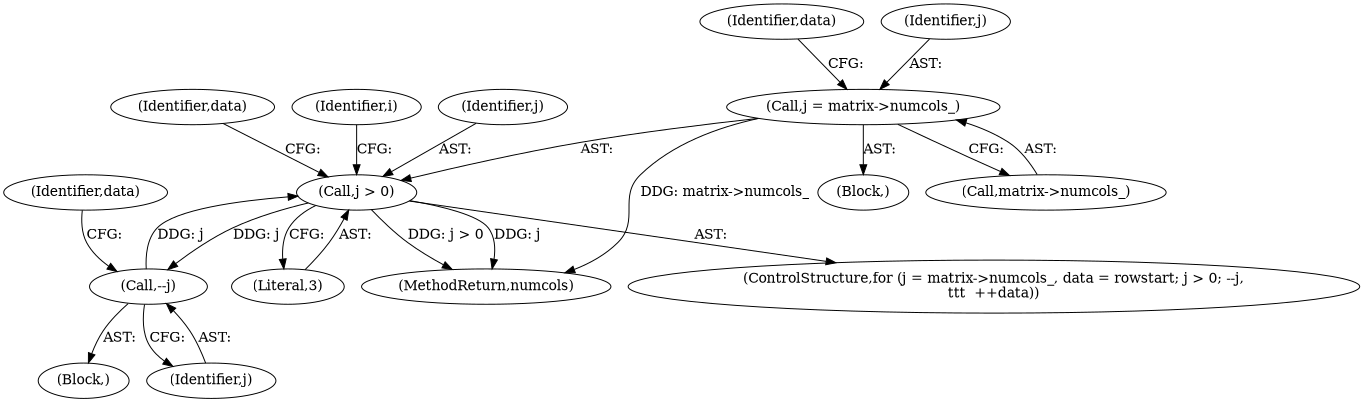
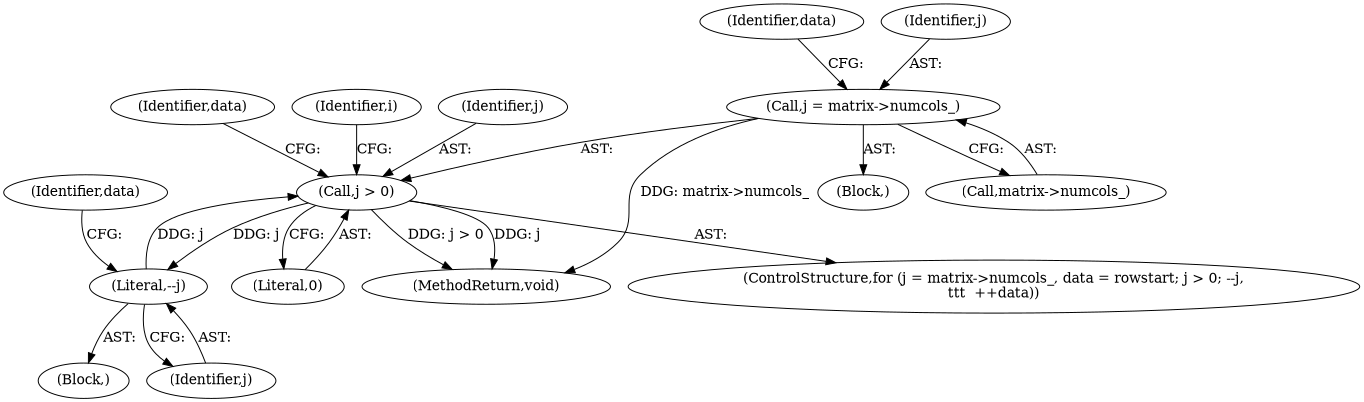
node "(Call,--j)": label "(Call,--j)" -> "(Literal,--j)"
node "(Literal,3)": label "(Literal,3)" -> "(Literal,0)"
node "(MethodReturn,numcols)": label "(MethodReturn,numcols)" -> "(MethodReturn,void)"
